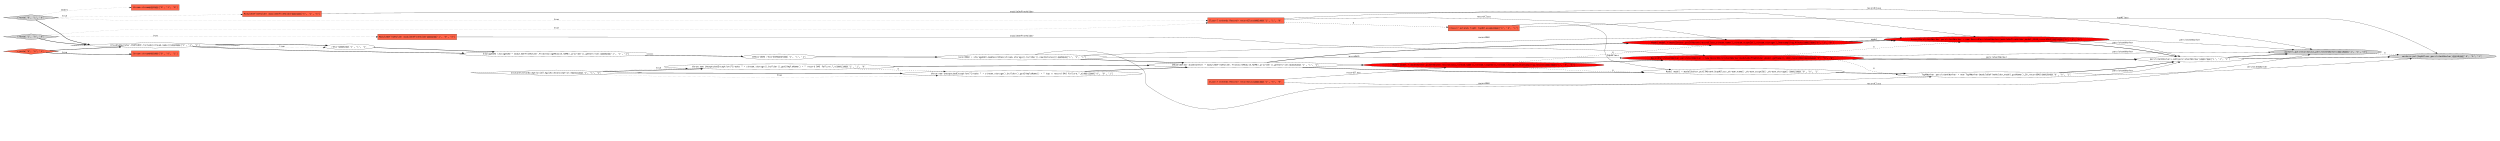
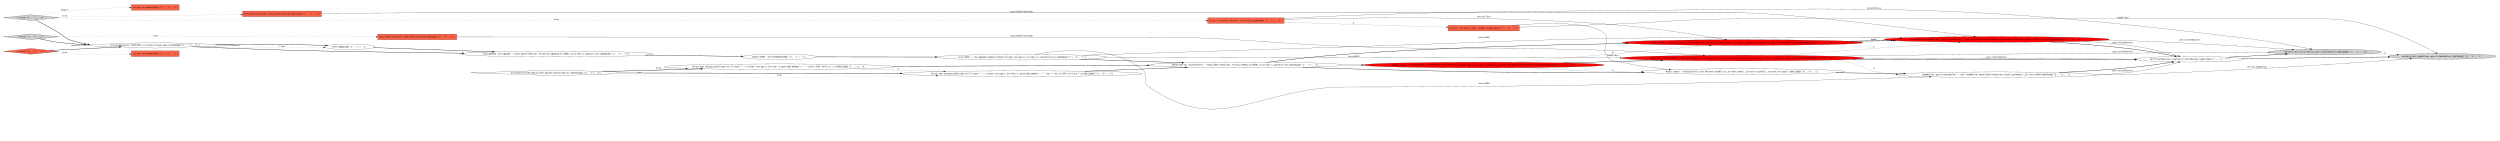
edge "create['1', '0', '0']" -> "Class<? extends Record> recordClass@@@2@@@['1', '1', '0']": removed, label "true"
edge "create['0', '0', '1']" -> "Stream stream@@@2@@@['0', '0', '1']": style bold -> dotted
node "Class<? extends Record> recordClass@@@2@@@['1', '0', '0']": removed
